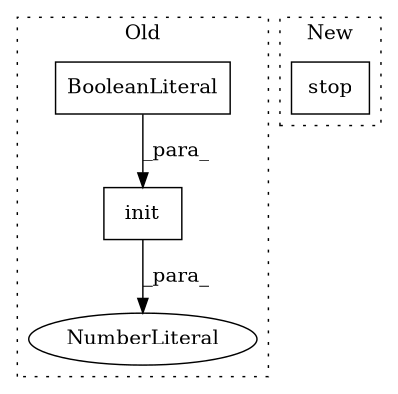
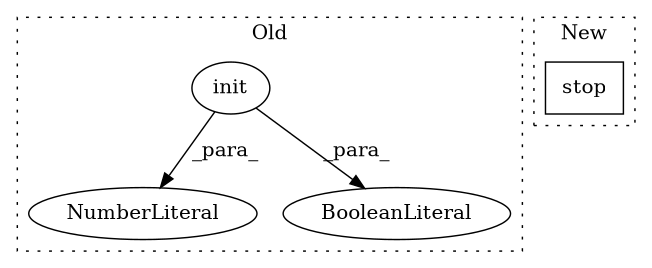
node "BooleanLiteral": shape box -> ellipse
edge "BooleanLiteral" -> "init": reversed
node "init": shape box -> ellipse
